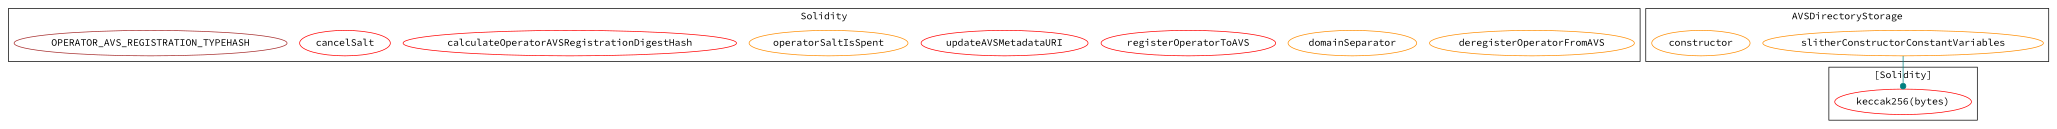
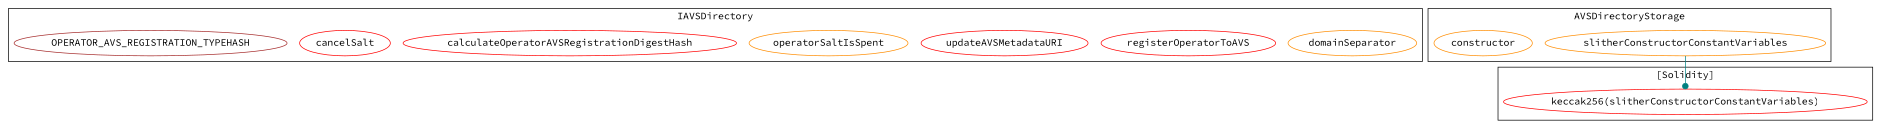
cluster "Solidity": label "Solidity" -> "IAVSDirectory"
node "deregisterOperatorFromAVS": removed
node "keccak256(bytes)": label "keccak256(bytes)" -> "keccak256(slitherConstructorConstantVariables)"
